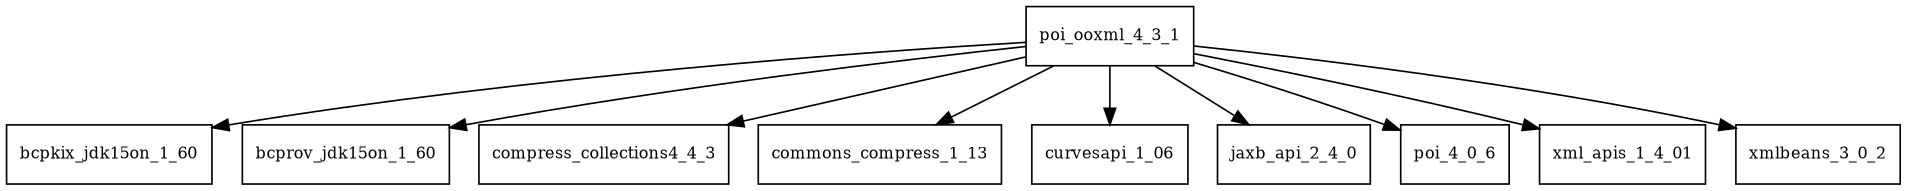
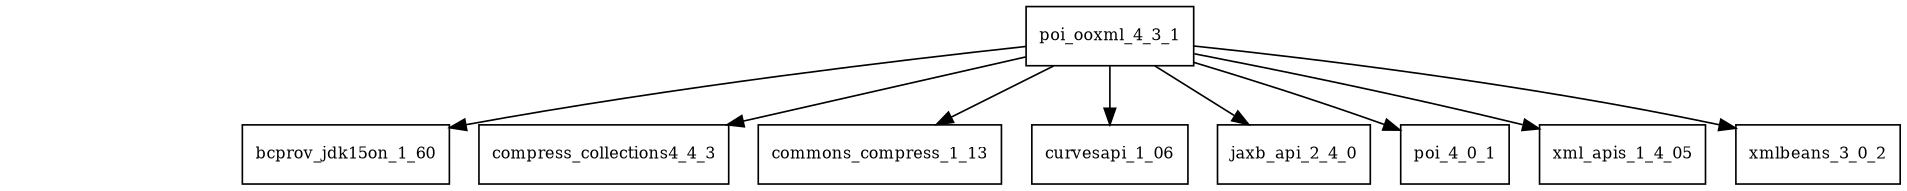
node "bcpkix_jdk15on_1_60": removed
node "poi_4_0_6": label "poi_4_0_6" -> "poi_4_0_1"
node "xml_apis_1_4_01": label "xml_apis_1_4_01" -> "xml_apis_1_4_05"
